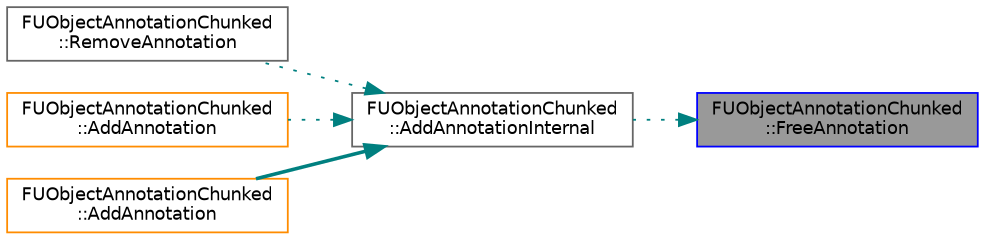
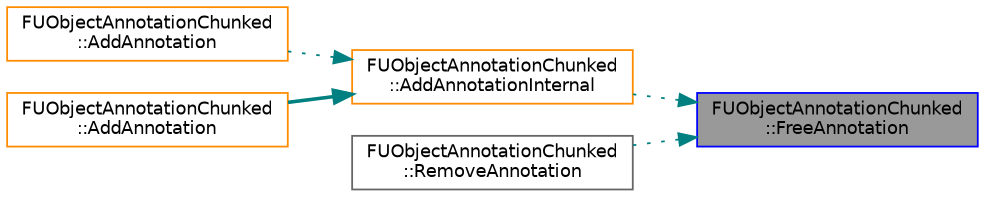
edge "FUObjectAnnotationChunked ::RemoveAnnotation" -> "FUObjectAnnotationChunked ::AddAnnotationInternal": now "FUObjectAnnotationChunked ::RemoveAnnotation" -> "FUObjectAnnotationChunked ::FreeAnnotation"
node "FUObjectAnnotationChunked ::AddAnnotationInternal": color gray40 -> darkorange
